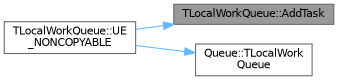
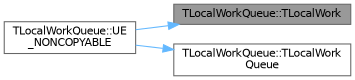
node "TLocalWorkQueue::AddTask": label "TLocalWorkQueue::AddTask" -> "TLocalWorkQueue::TLocalWork"
node "Queue::TLocalWork Queue": label "Queue::TLocalWork Queue" -> "TLocalWorkQueue::TLocalWork Queue"
